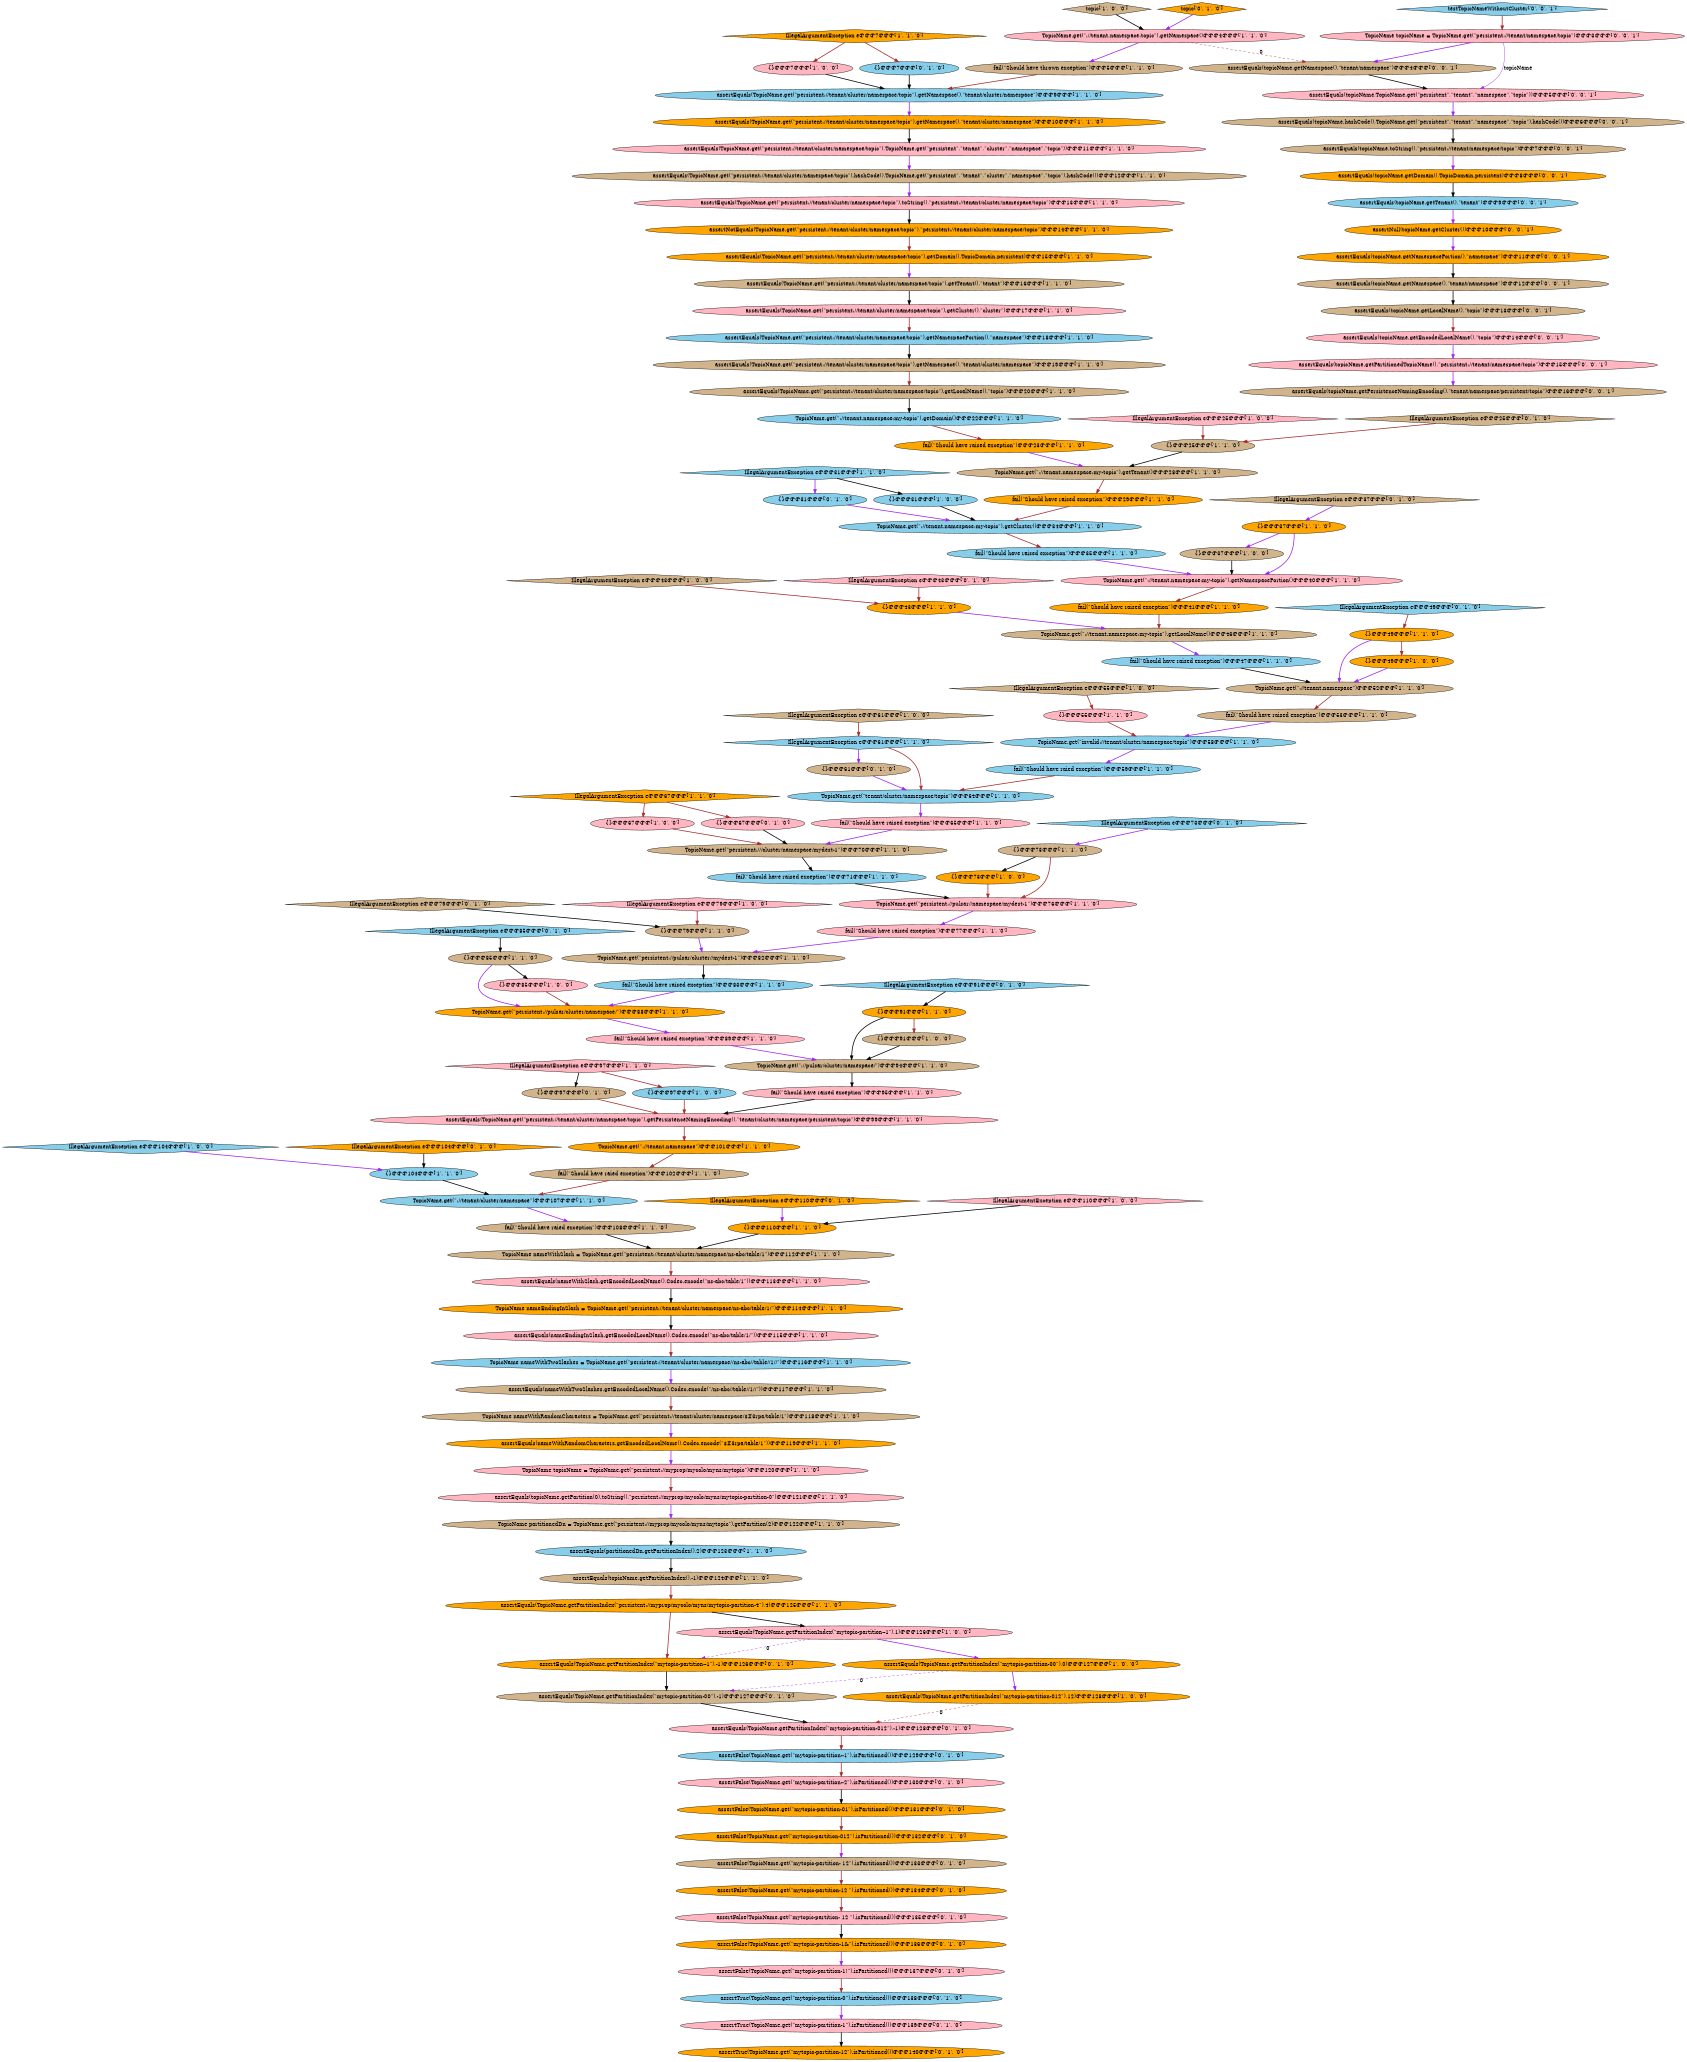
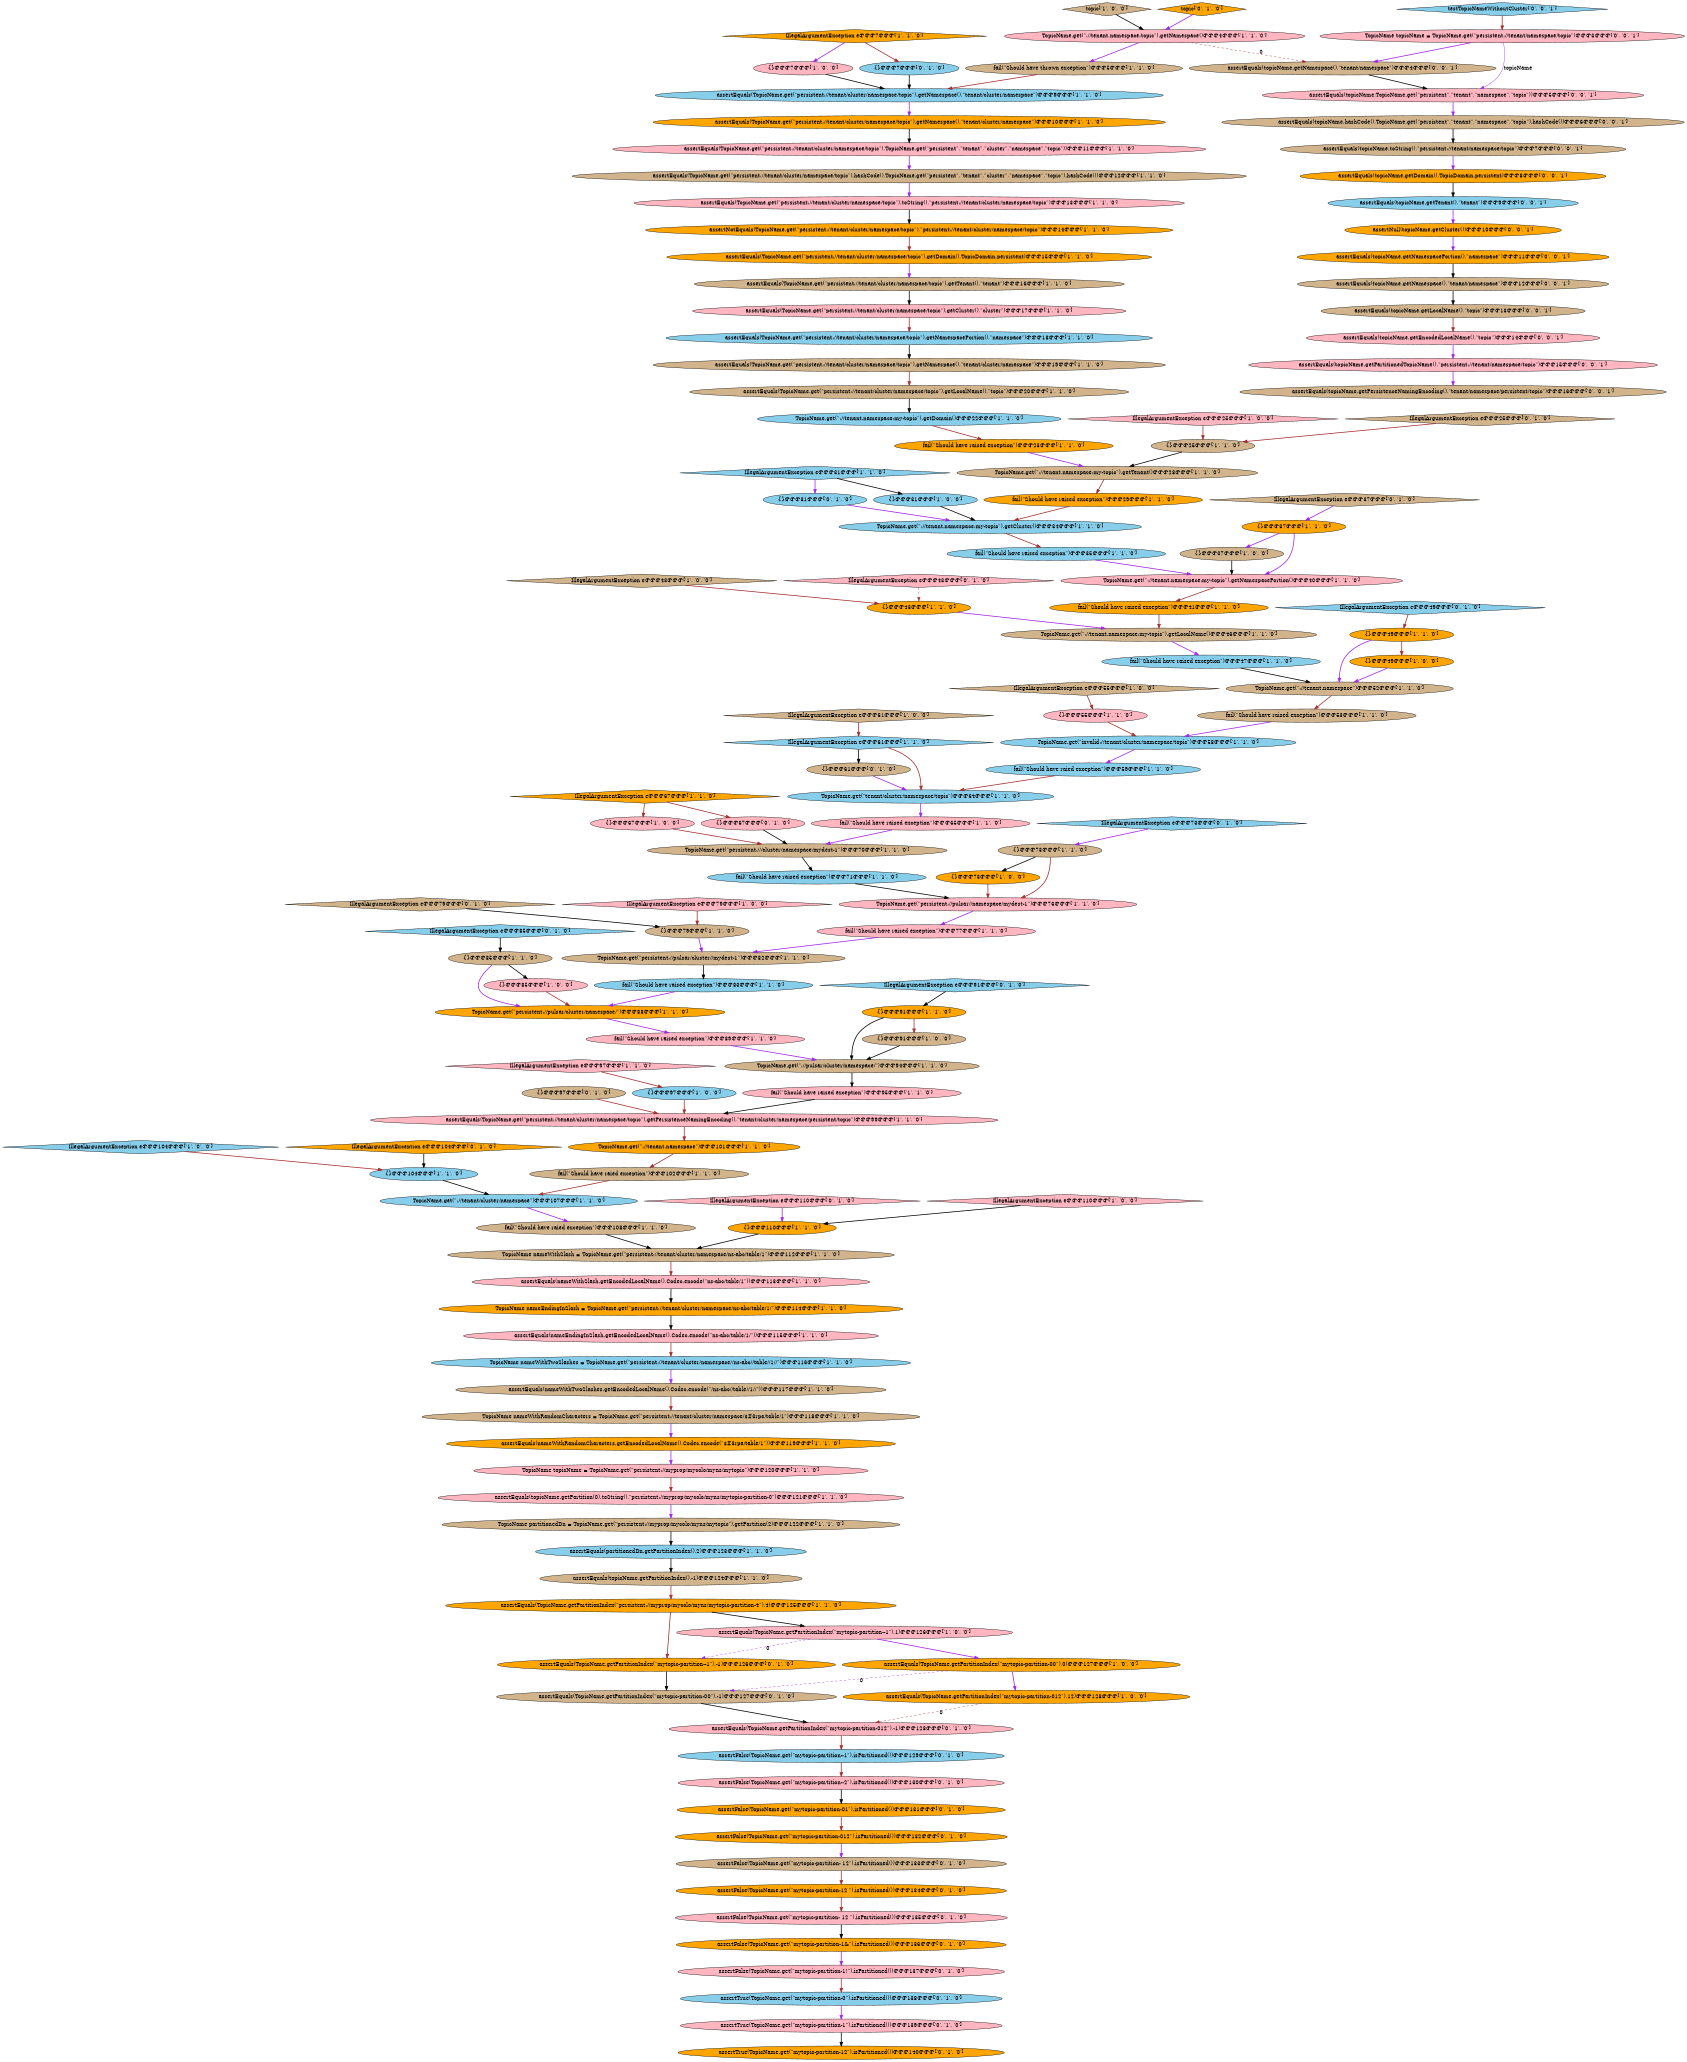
edge "IllegalArgumentException e@@@7@@@['1', '1', '0']" -> "{}@@@7@@@['1', '0', '0']": color brown -> purple
edge "IllegalArgumentException e@@@43@@@['0', '1', '0']" -> "{}@@@43@@@['1', '1', '0']": style bold -> dashed
edge "IllegalArgumentException e@@@61@@@['1', '1', '0']" -> "{}@@@61@@@['0', '1', '0']": color purple -> black
edge "IllegalArgumentException e@@@97@@@['1', '1', '0']" -> "{}@@@97@@@['0', '1', '0']": removed
edge "IllegalArgumentException e@@@104@@@['1', '0', '0']" -> "{}@@@104@@@['1', '1', '0']": color purple -> brown
node "IllegalArgumentException e@@@110@@@['0', '1', '0']": fillcolor orange -> lightpink
